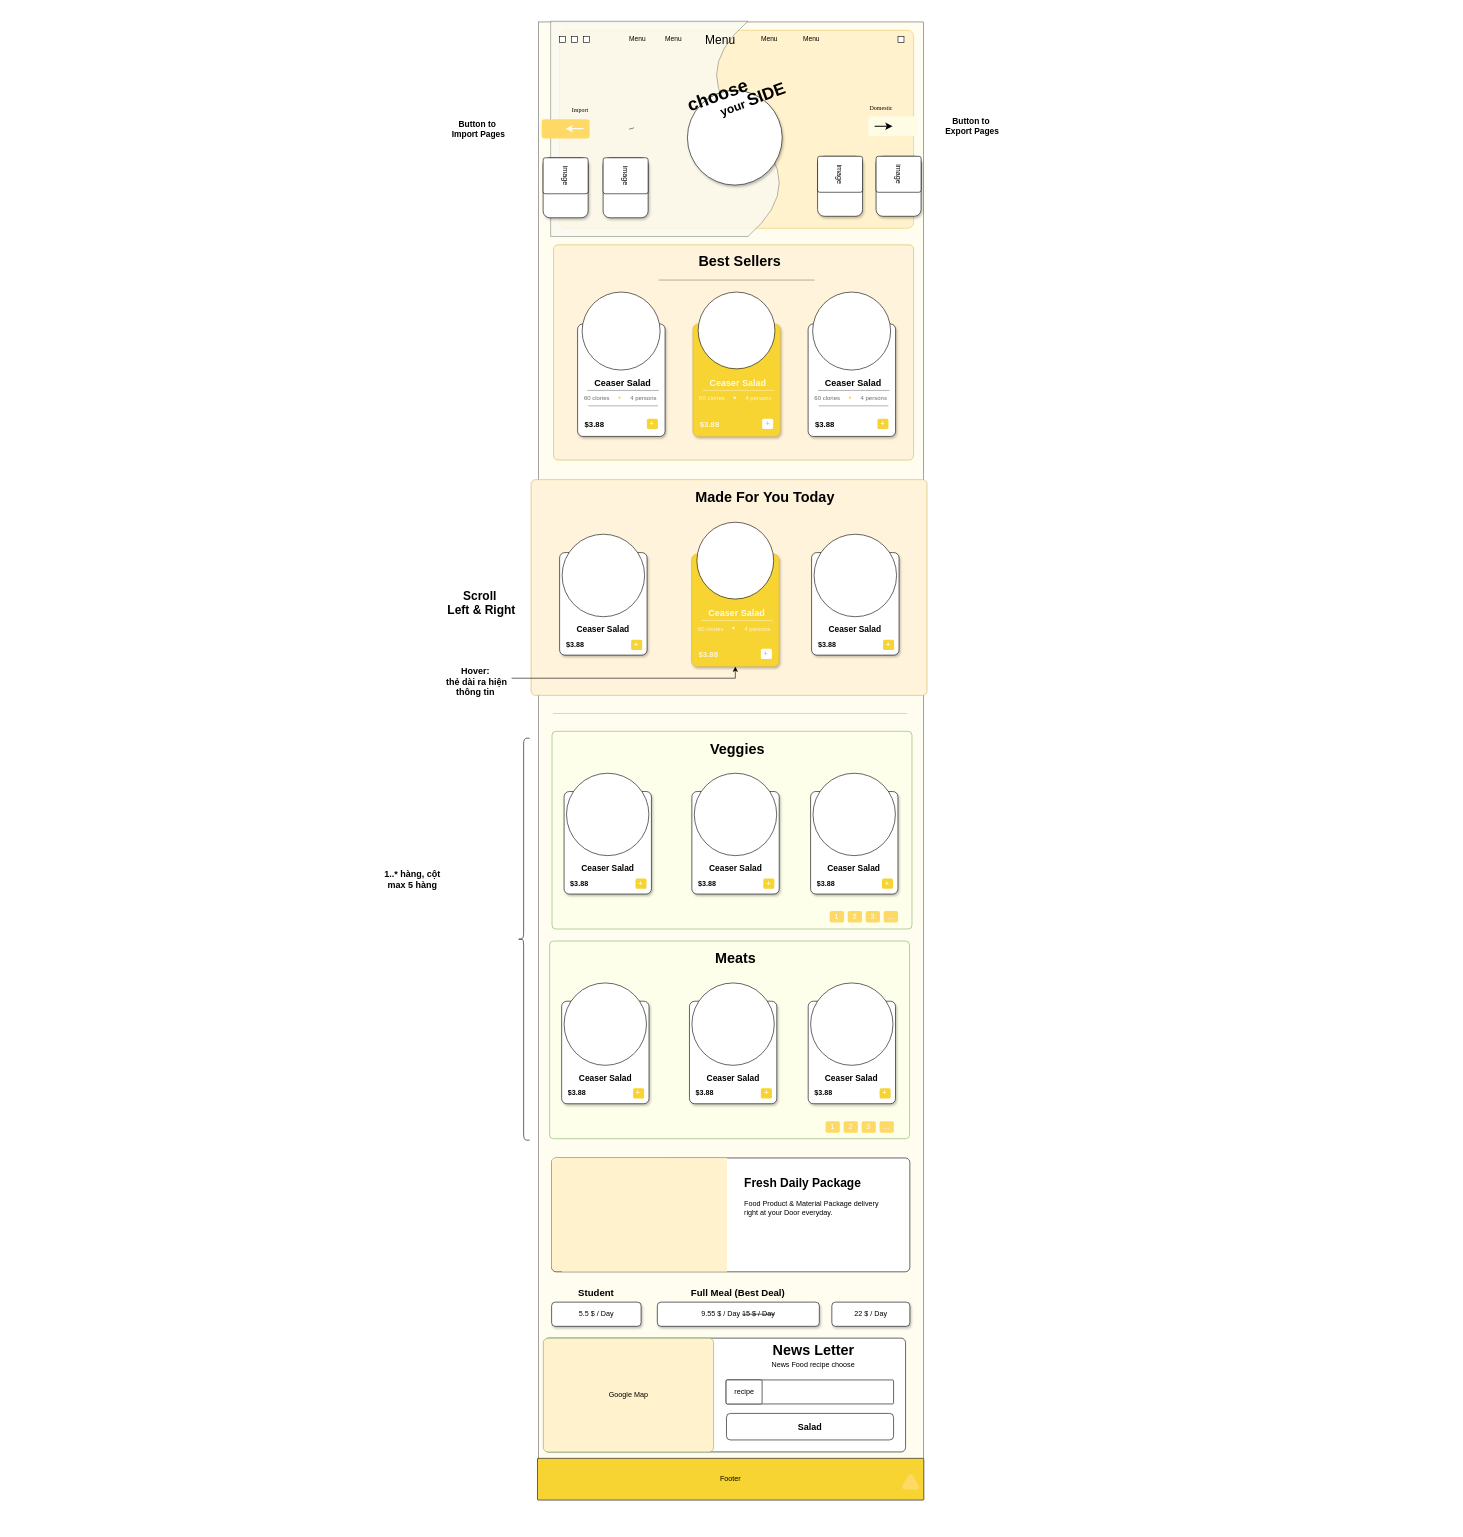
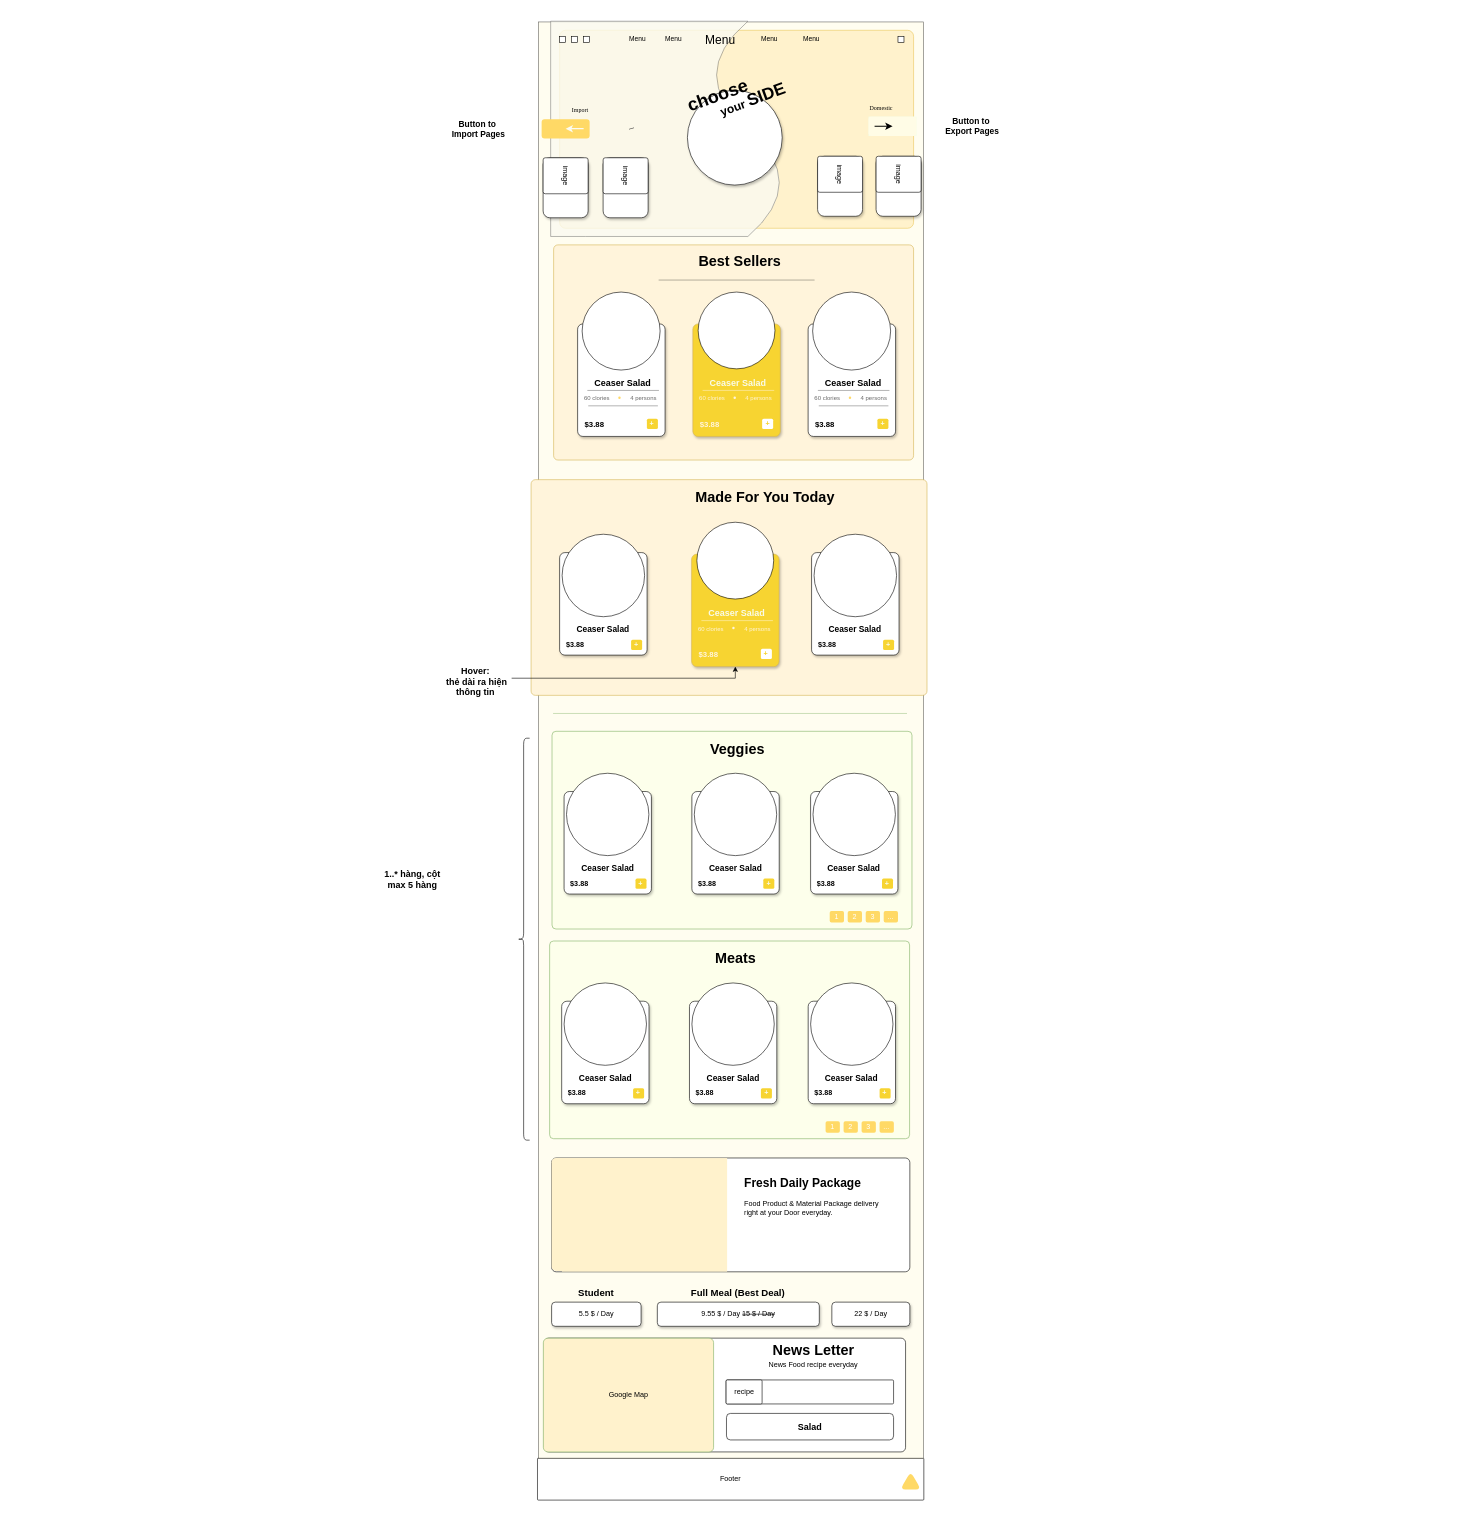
node "Scroll Left & Right": removed
node "News Food recipe choose": label "News Food recipe choose" -> "News Food recipe everyday"
node "Footer": fillcolor #f7d431 -> #ffffff
